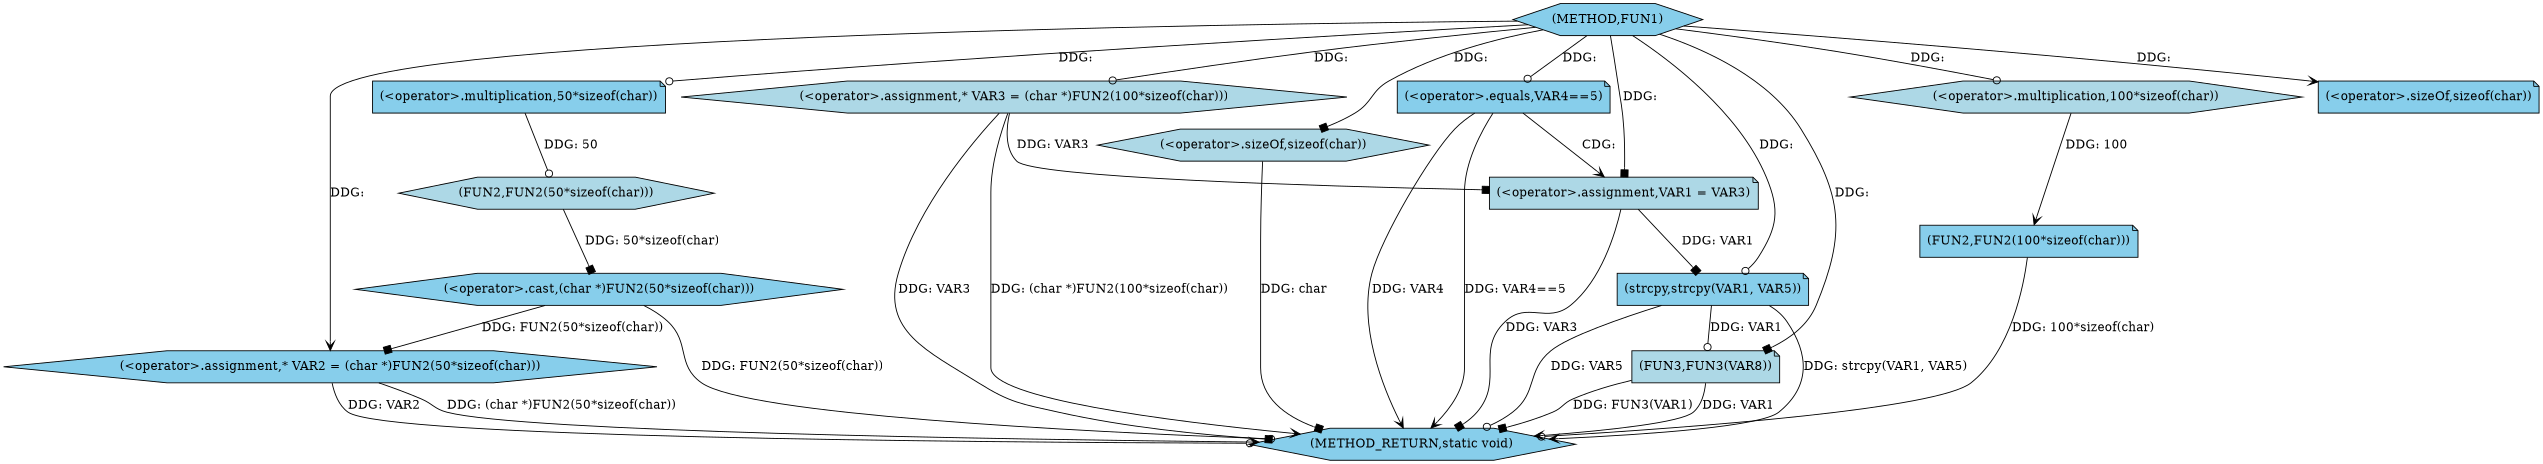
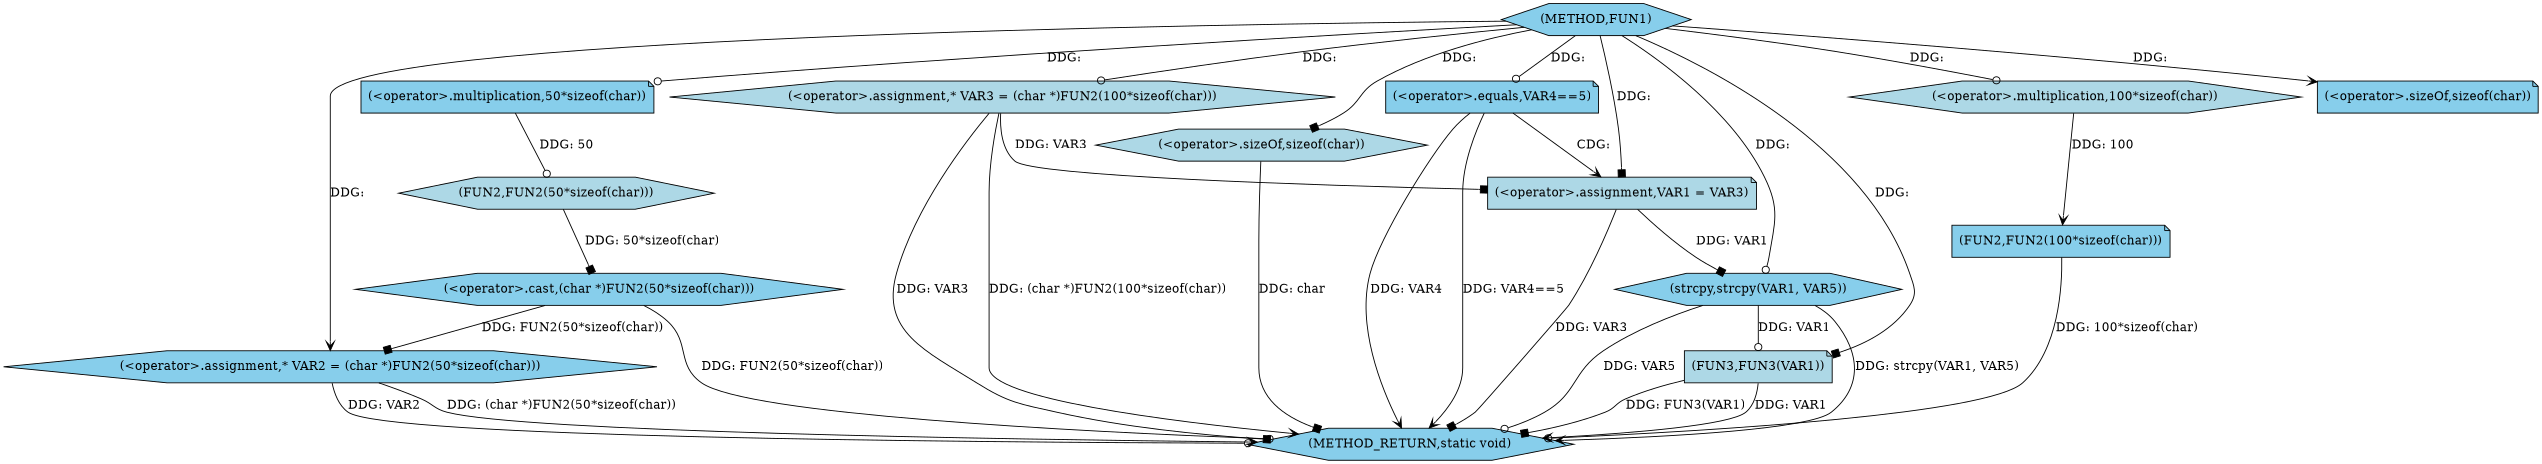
node "(strcpy,strcpy(VAR1, VAR5))": shape note -> hexagon
node "(FUN3,FUN3(VAR8))": label "(FUN3,FUN3(VAR8))" -> "(FUN3,FUN3(VAR1))"
